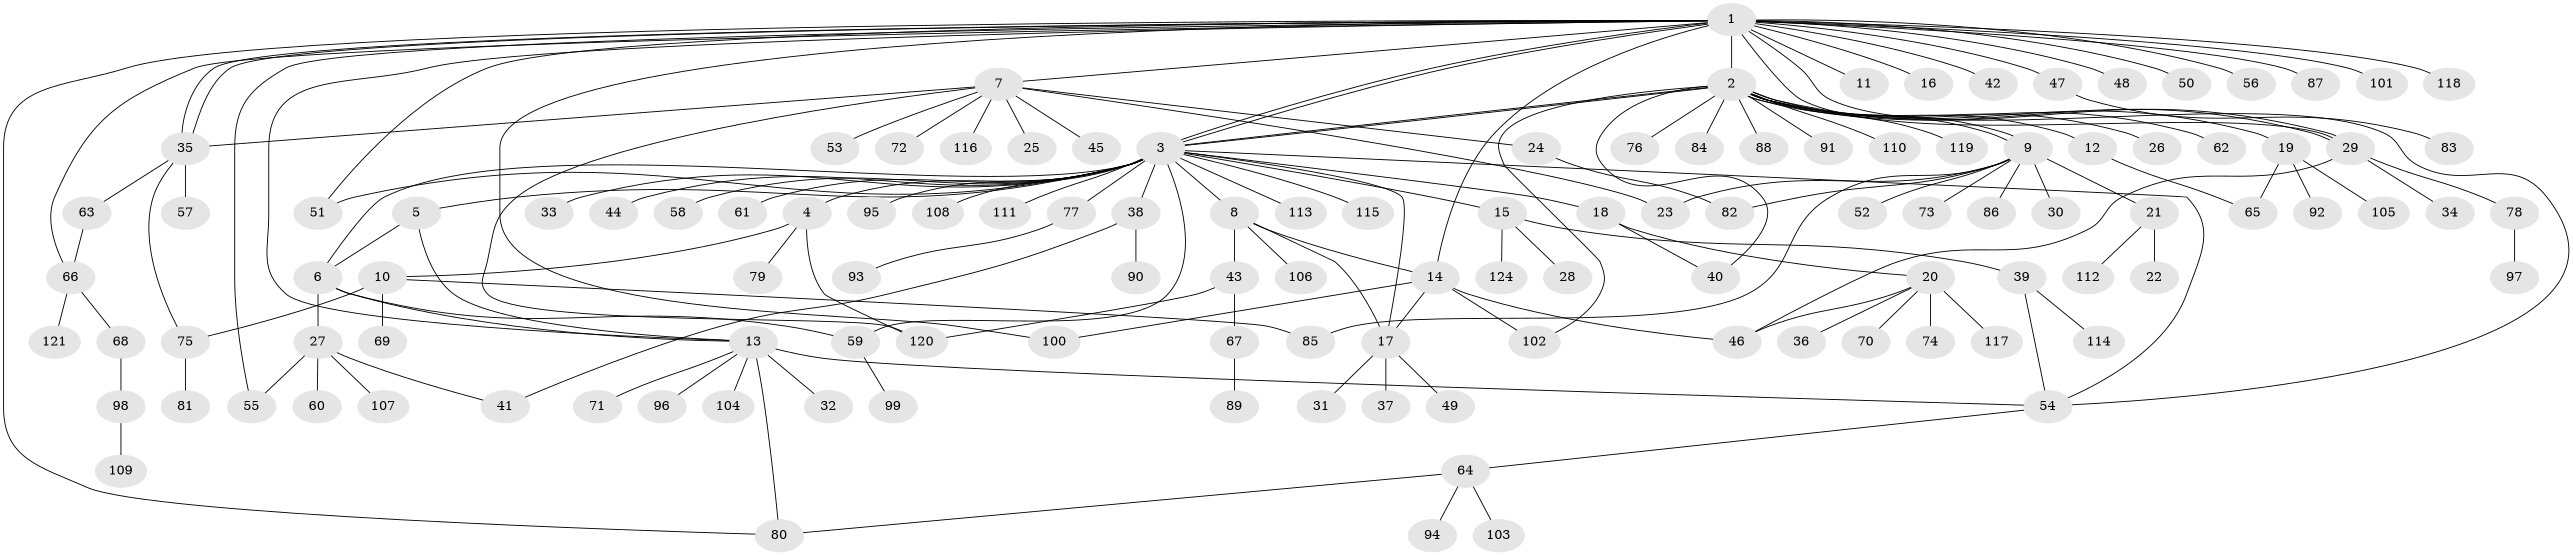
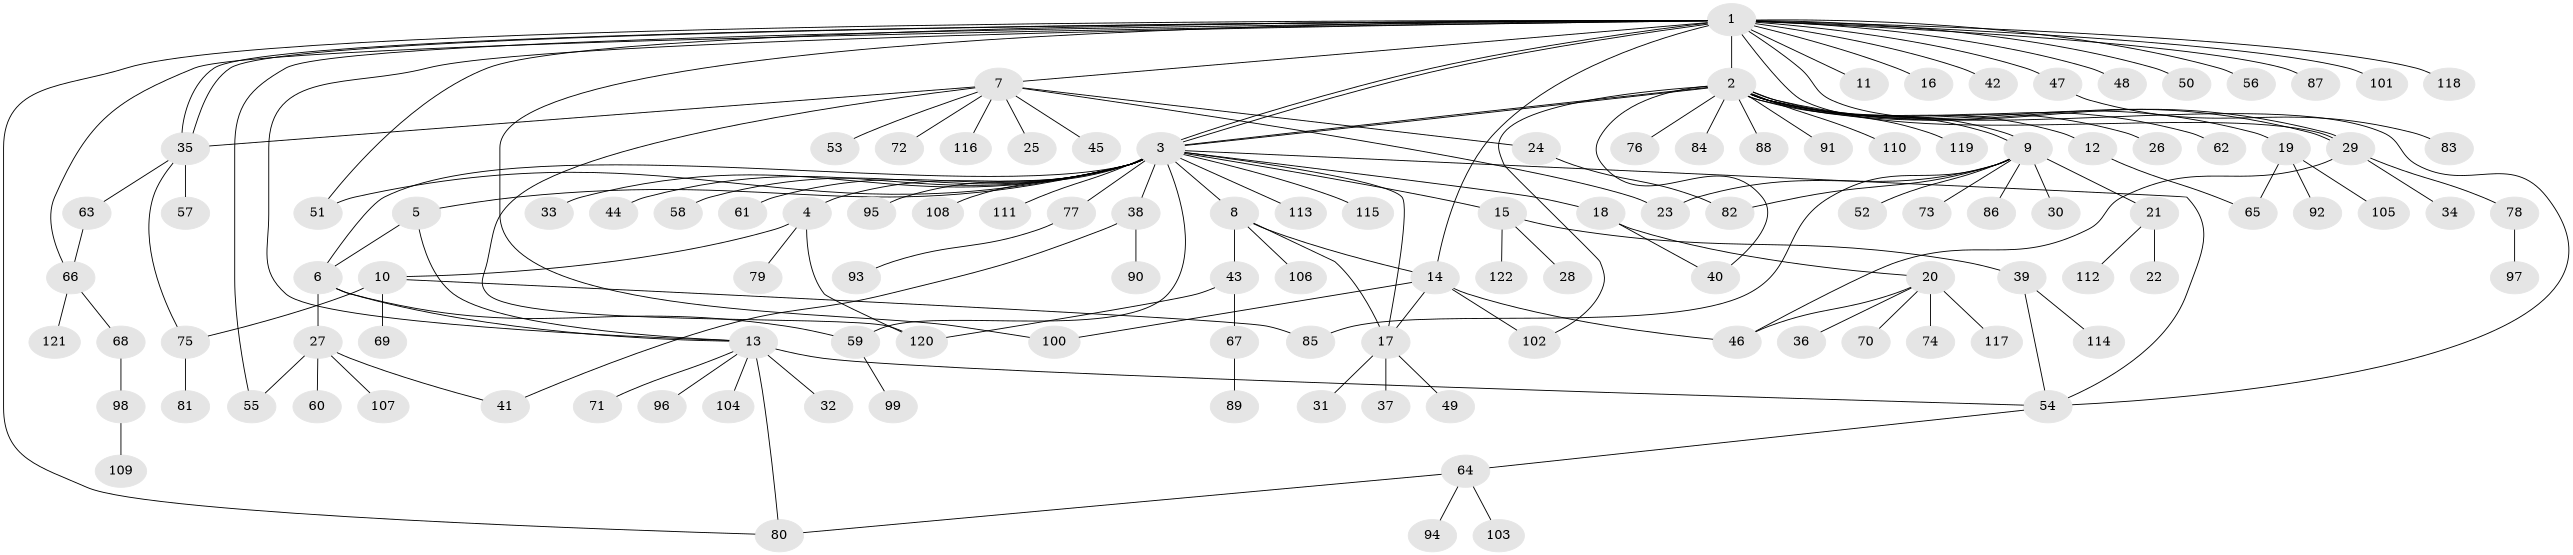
node "124": label "124" -> "122"
